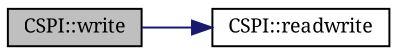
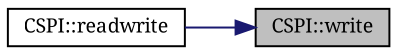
edge "CSPI::write" -> "CSPI::readwrite": reversed
